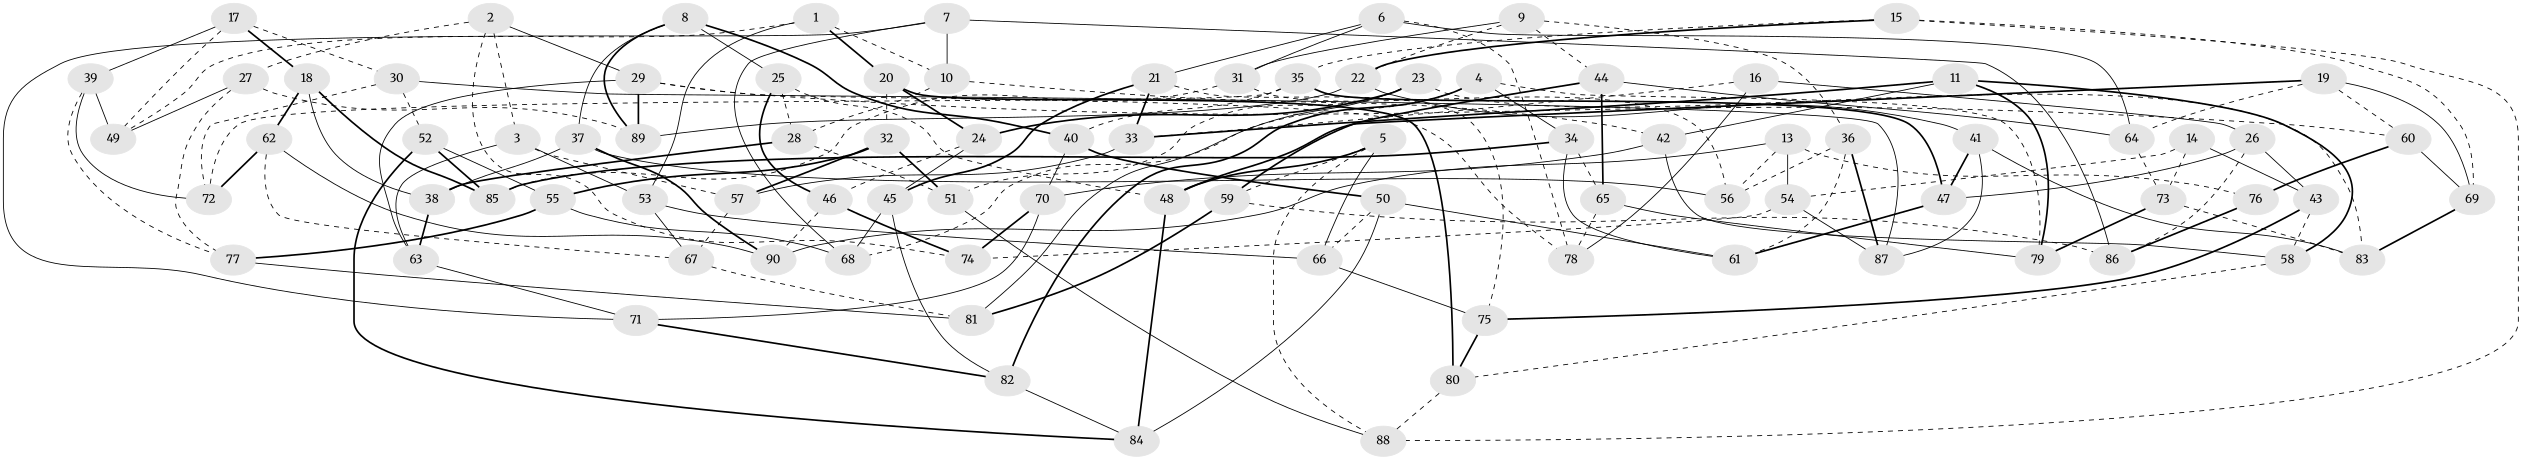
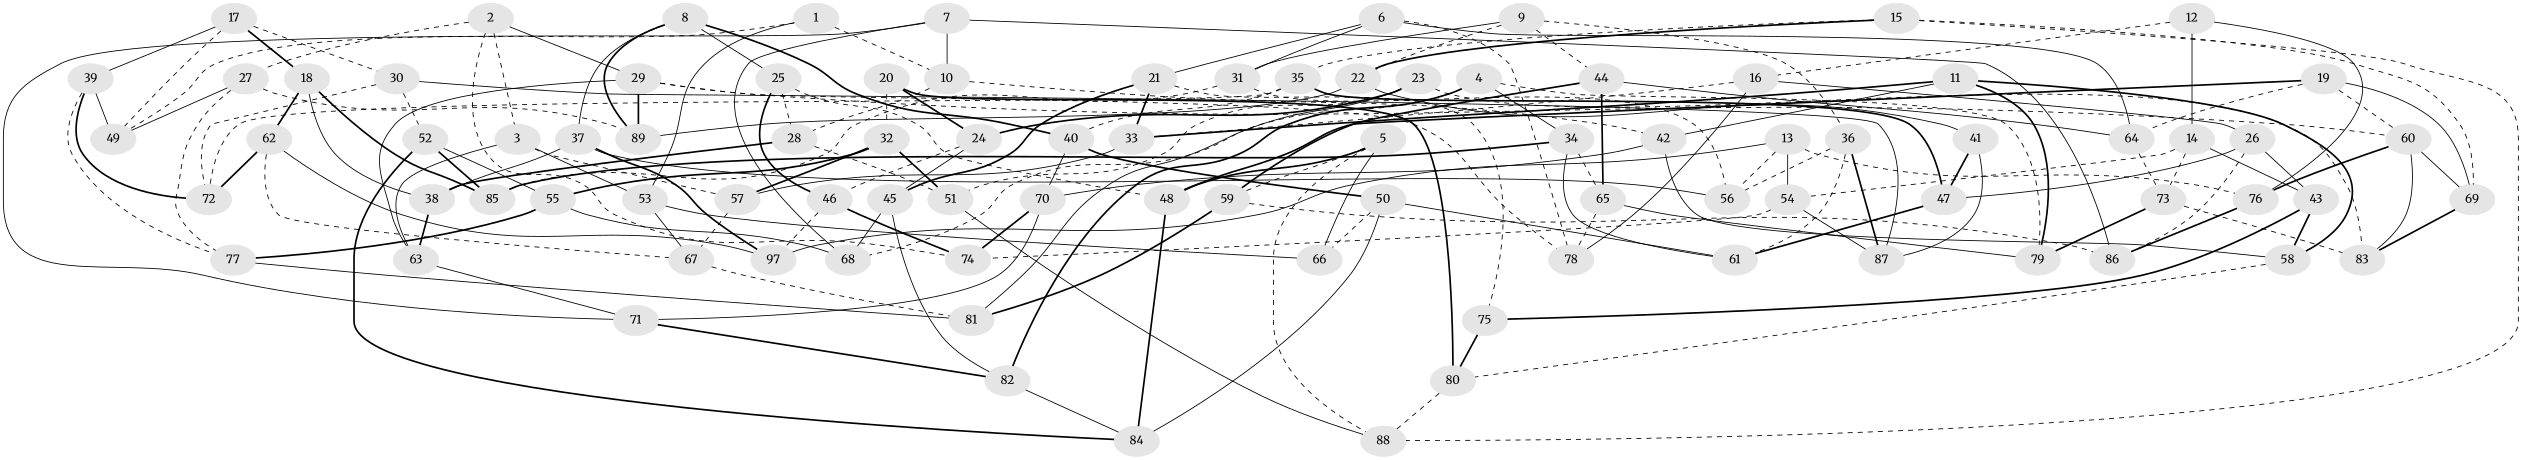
node "12": added
edge "1" -- "20": removed
edge "39" -- "72": style solid -> bold
edge "41" -- "83": now "60" -- "83"
edge "43" -- "58": style dashed -> bold
node "90": label "90" -> "97"
edge "66" -- "75": removed
